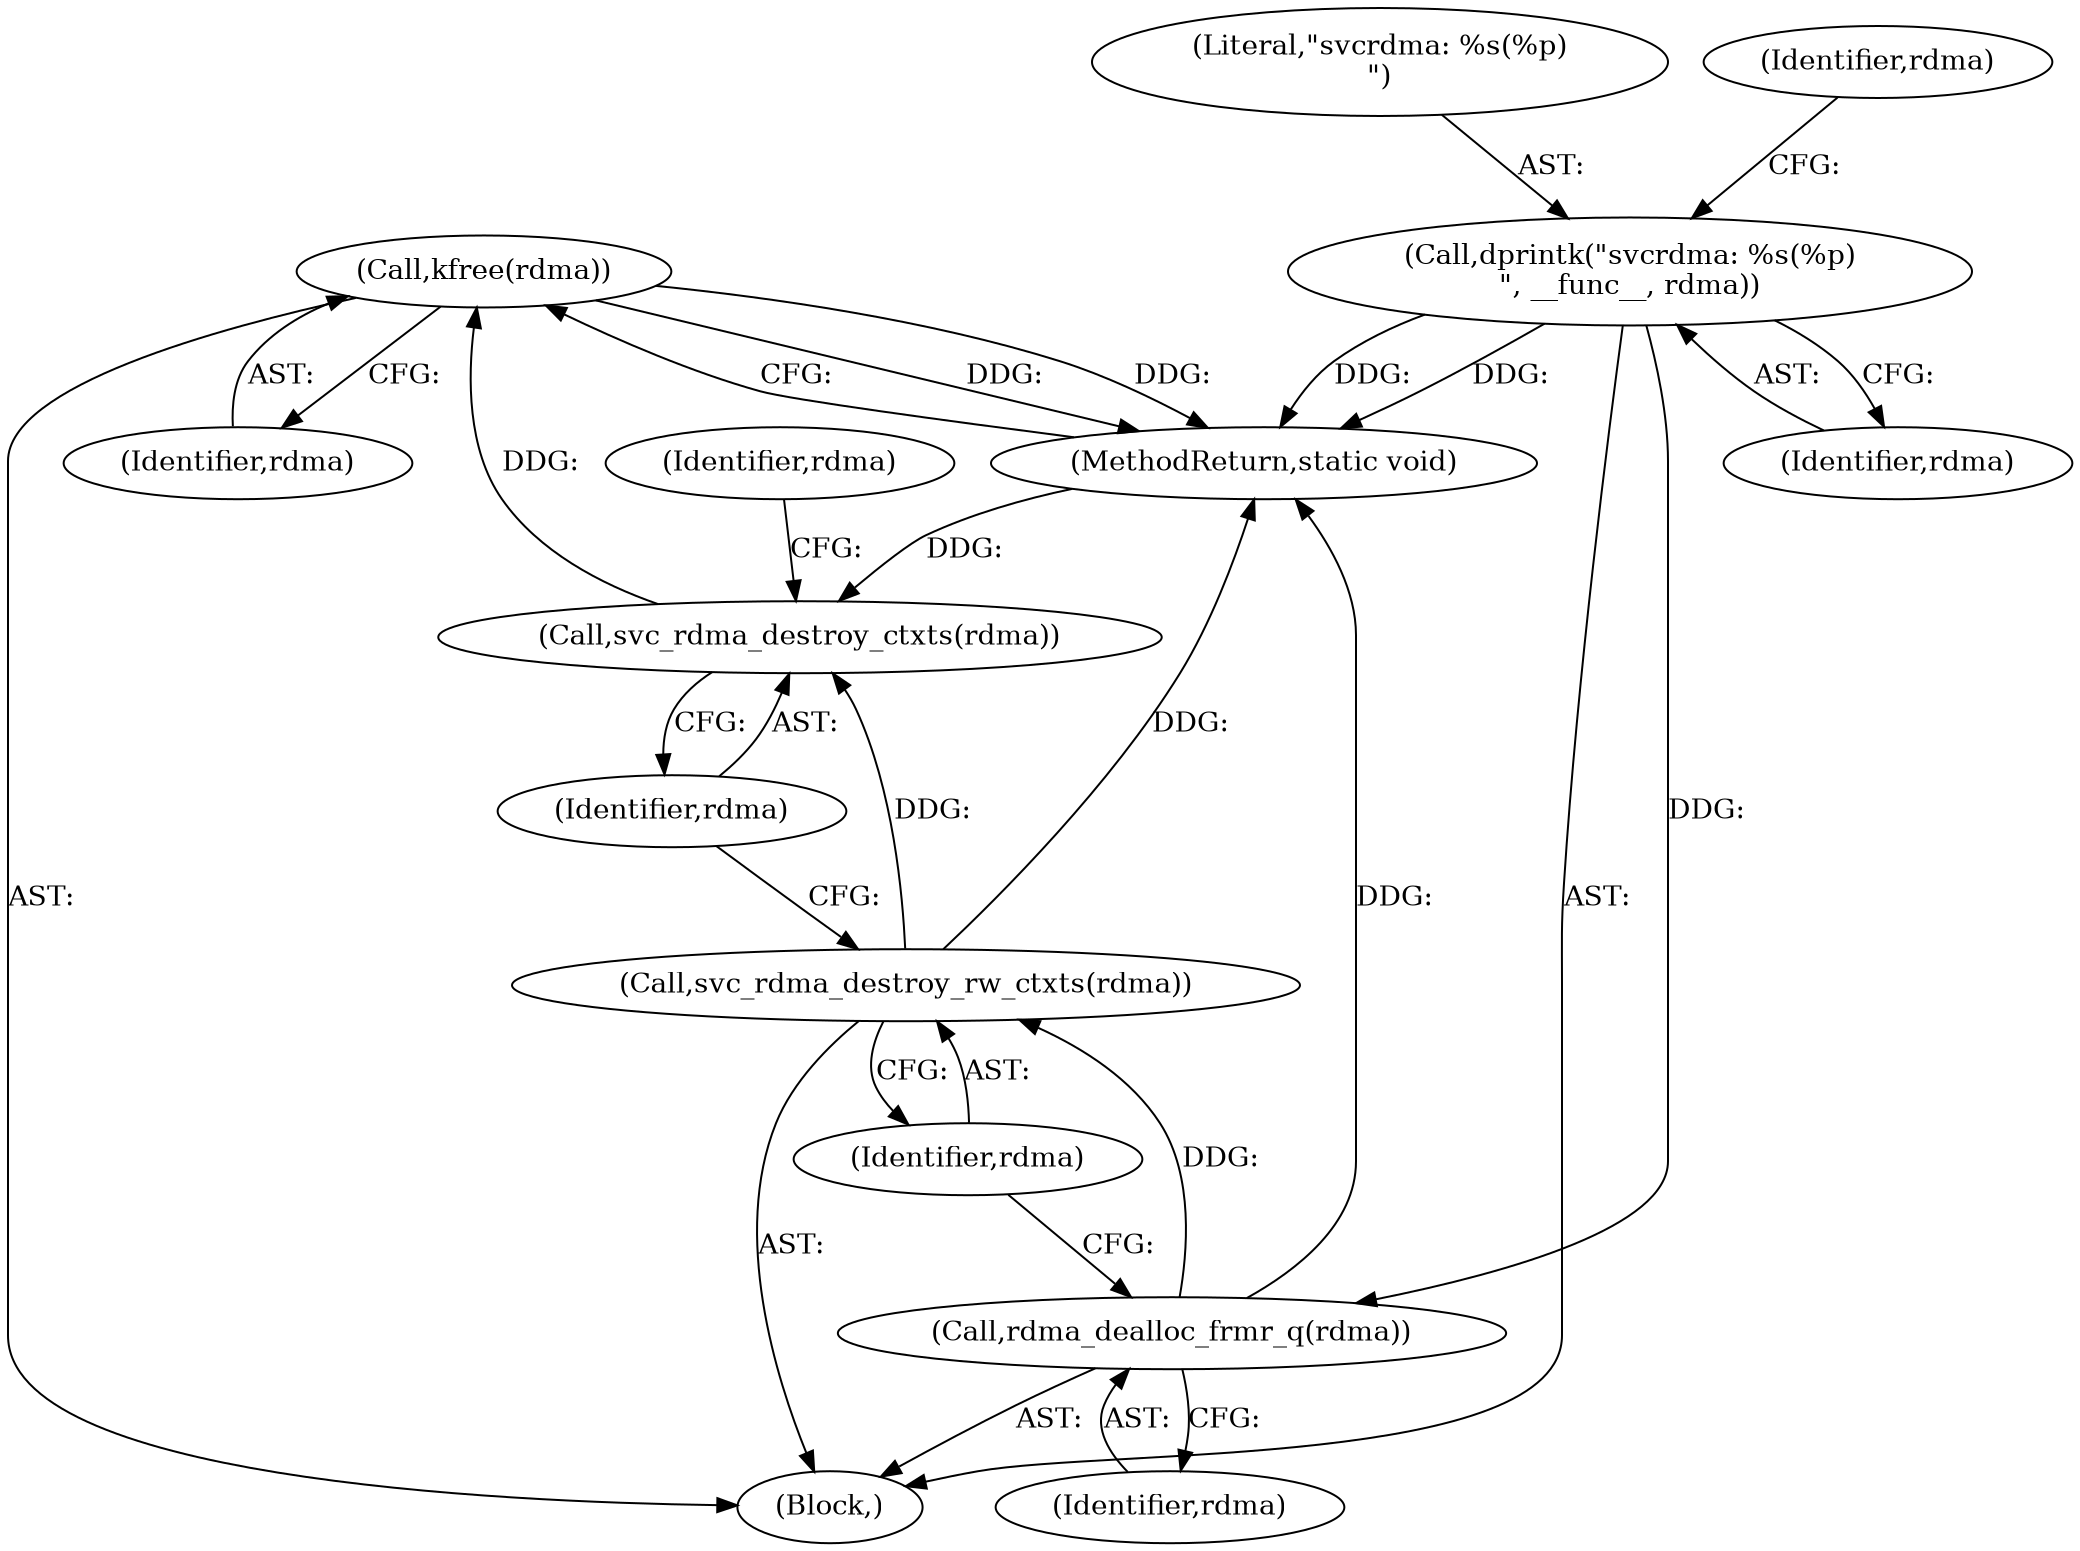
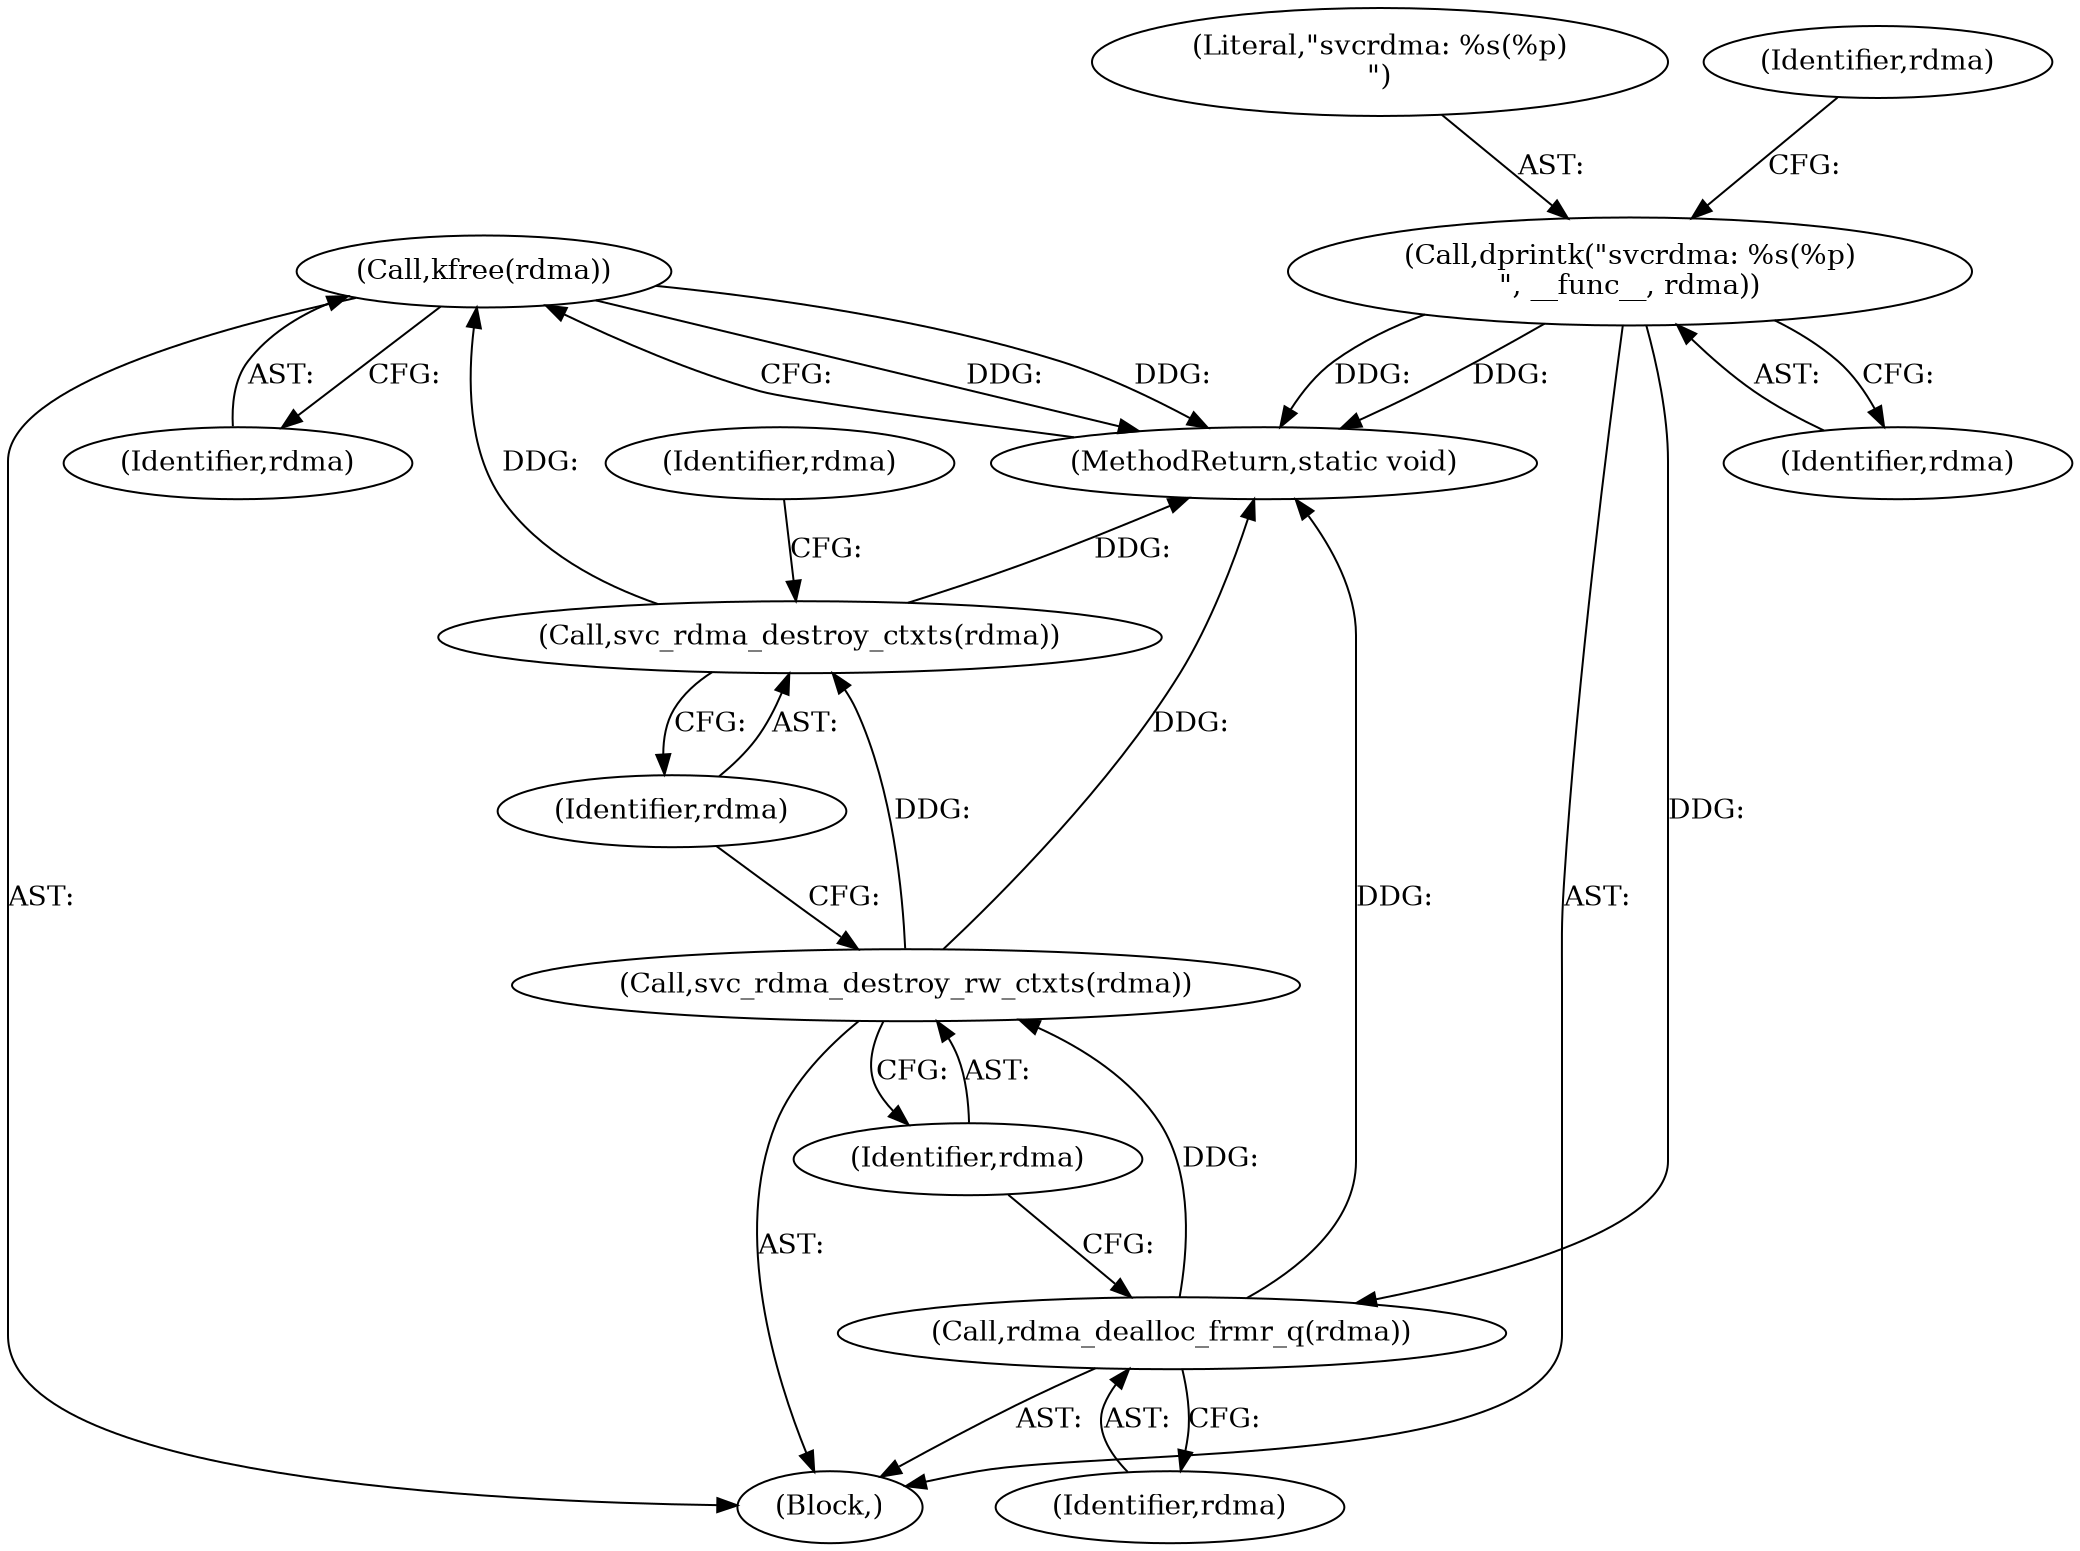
edge "(MethodReturn,static void)" -> "(Call,svc_rdma_destroy_ctxts(rdma))": reversed
